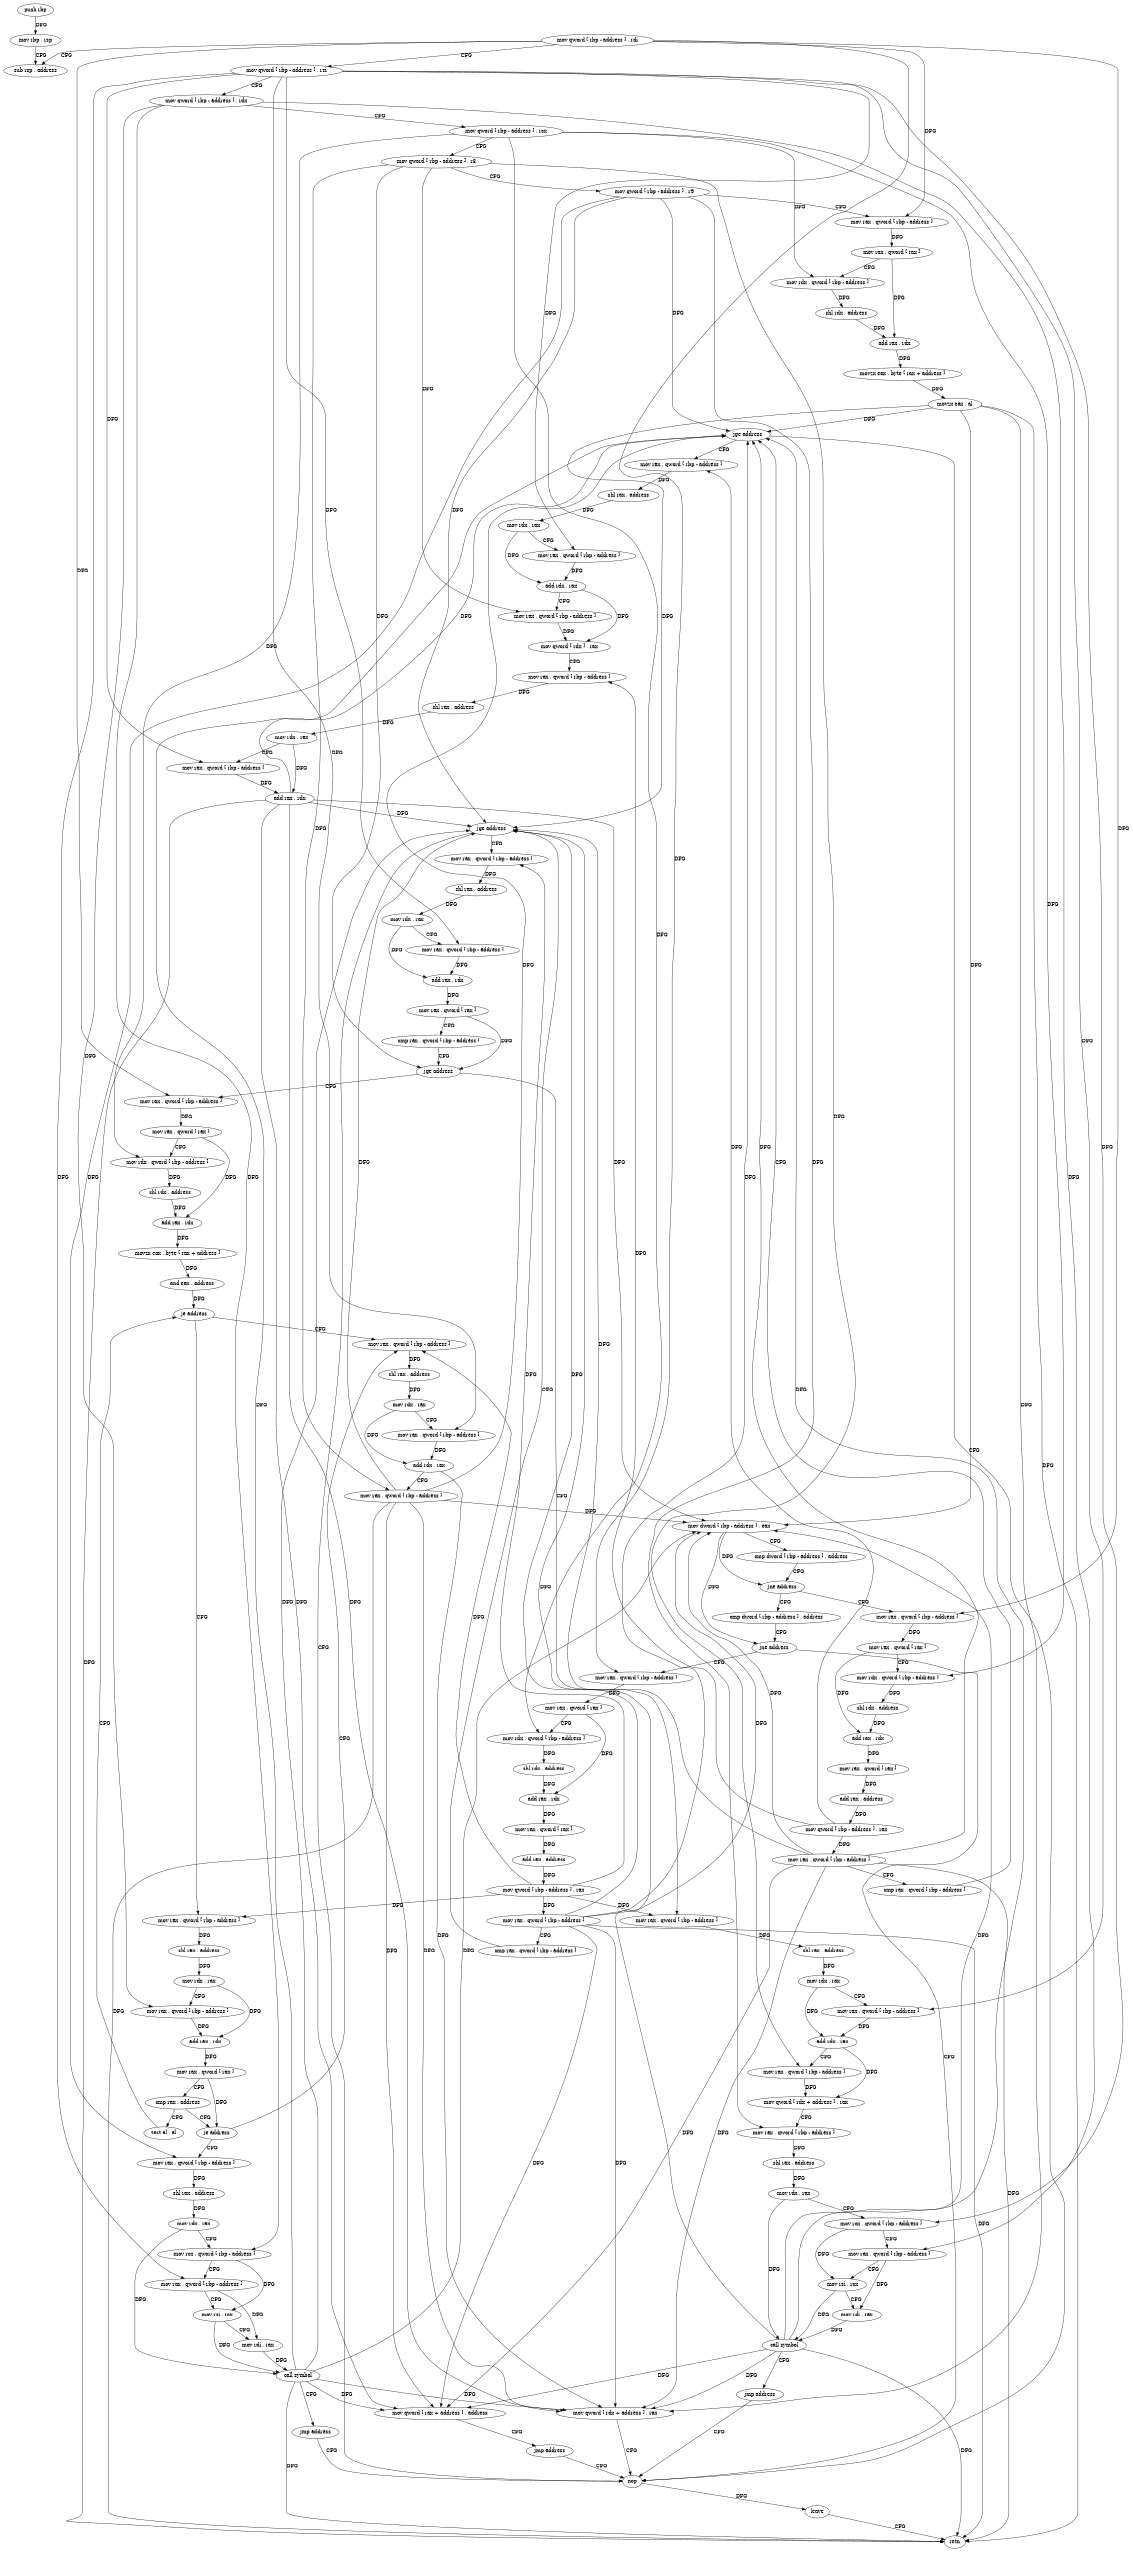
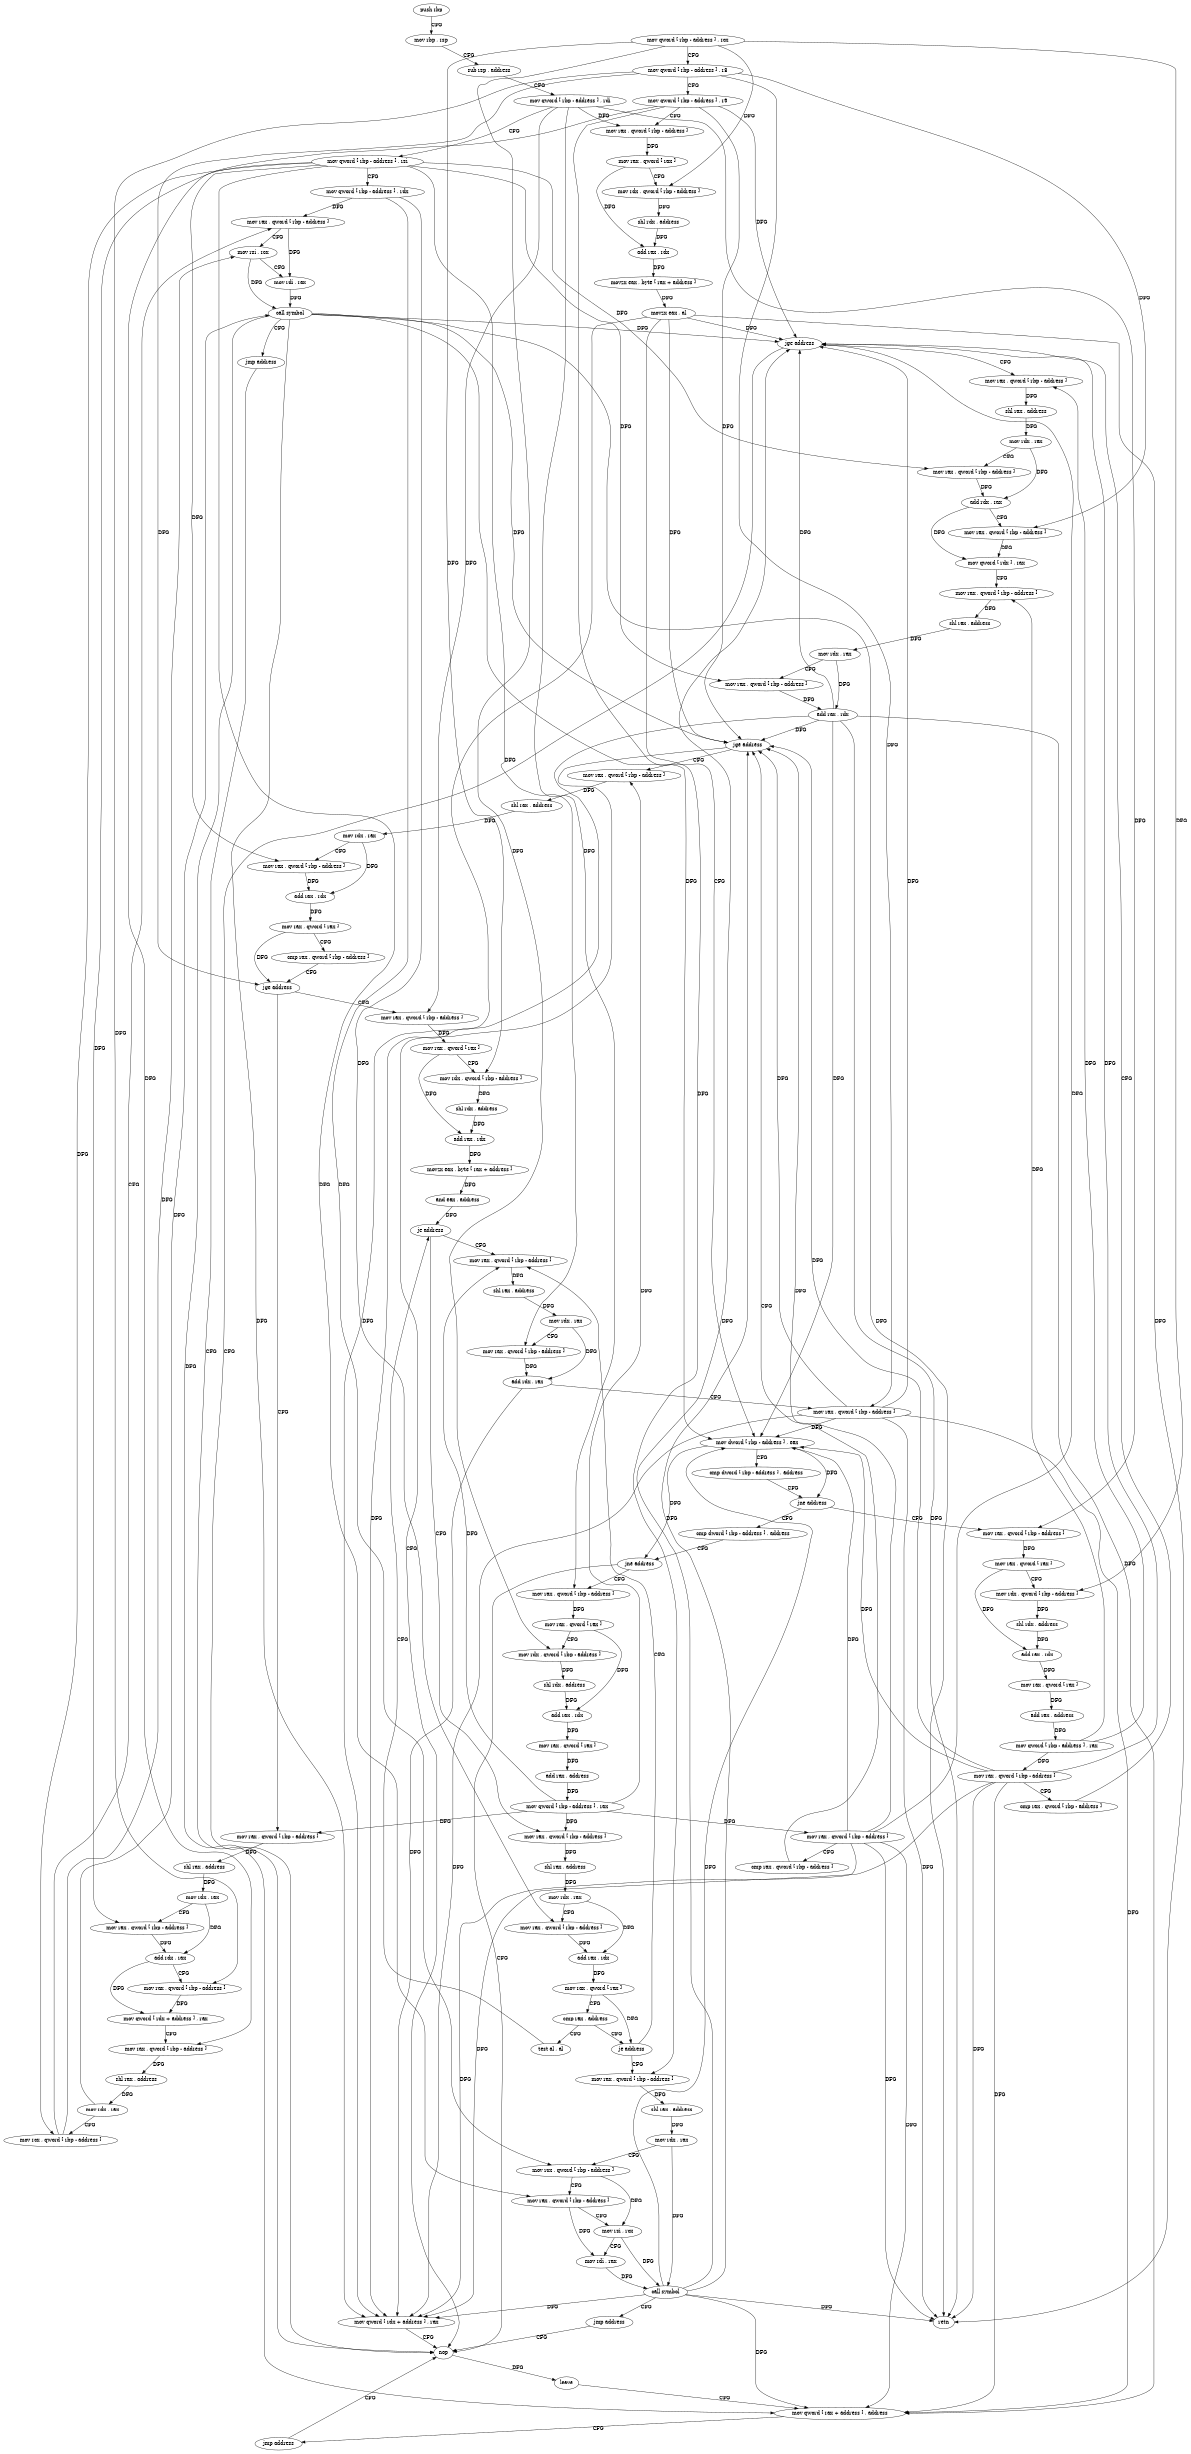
edge "push rbp" -> "mov rbp , rsp": label "DFG" -> "CFG"
edge "mov qword [ rbp - address ] , rdi" -> "sub rsp , address": reversed
edge "mov qword [ rbp - address ] , rdx" -> "mov qword [ rbp - address ] , rcx": removed, label "CFG"
edge "movzx eax , al" -> "mov dword [ rbp - address ] , eax": label "DFG" -> "CFG"
edge "leave" -> "retn": now "leave" -> "mov qword [ rax + address ] , address"
